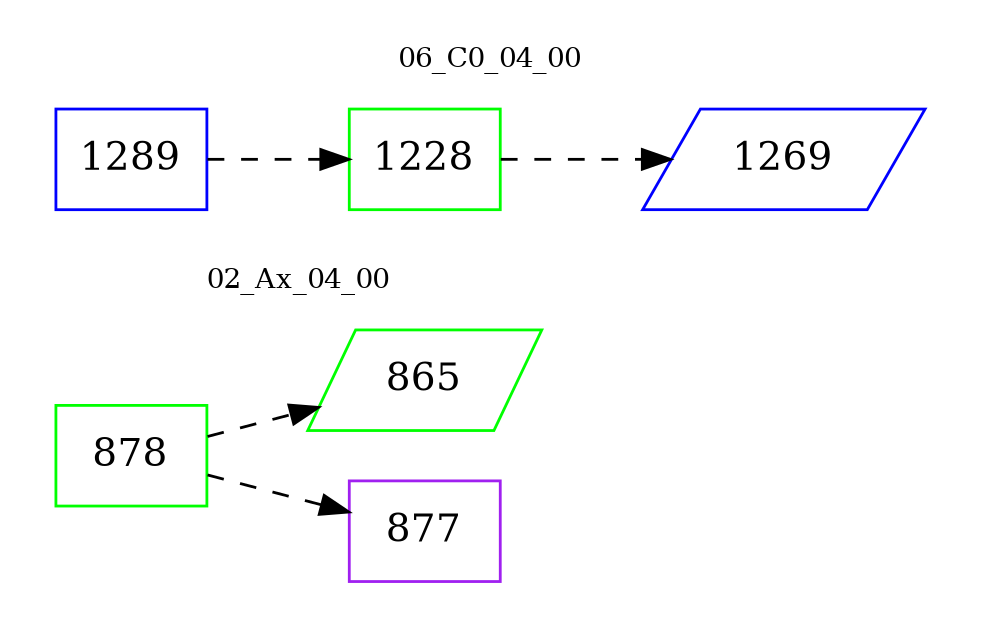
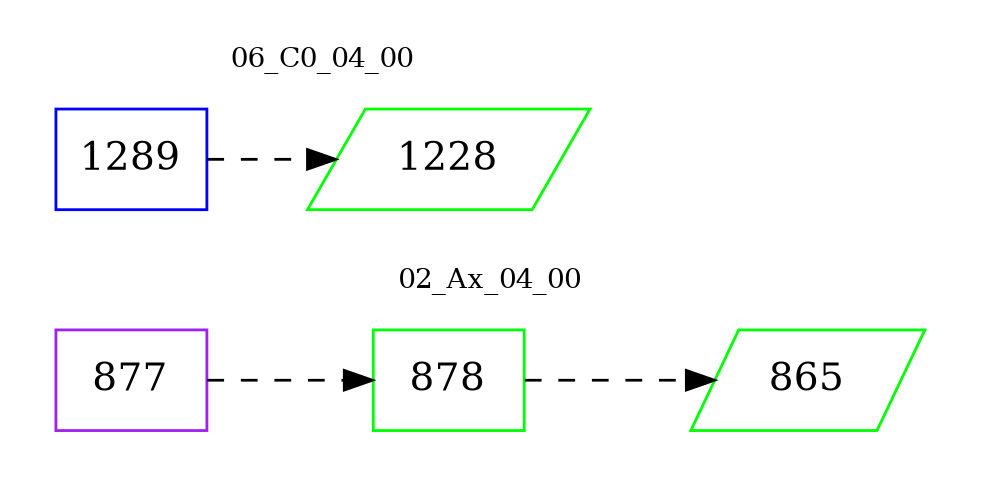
node "1228": shape box -> parallelogram
node "1269": removed
edge "878" -> "877": reversed
